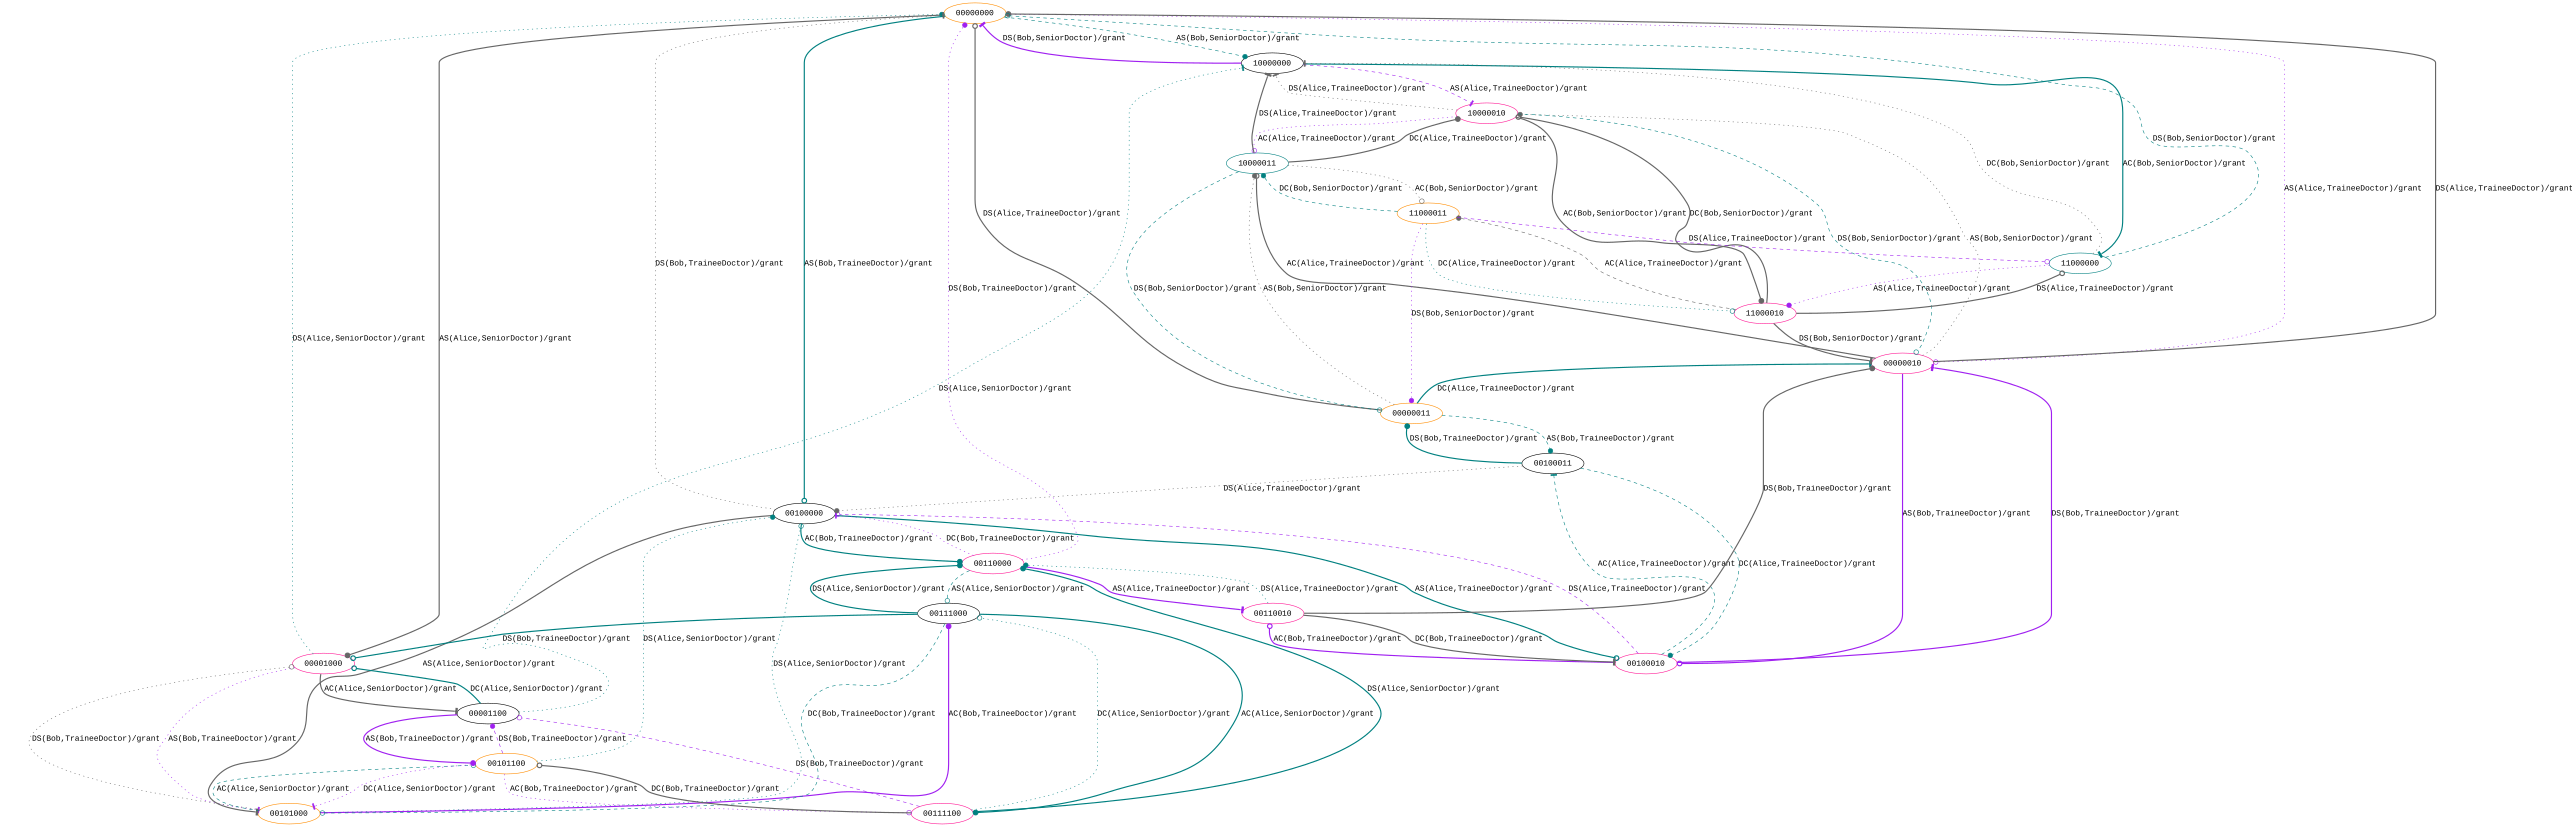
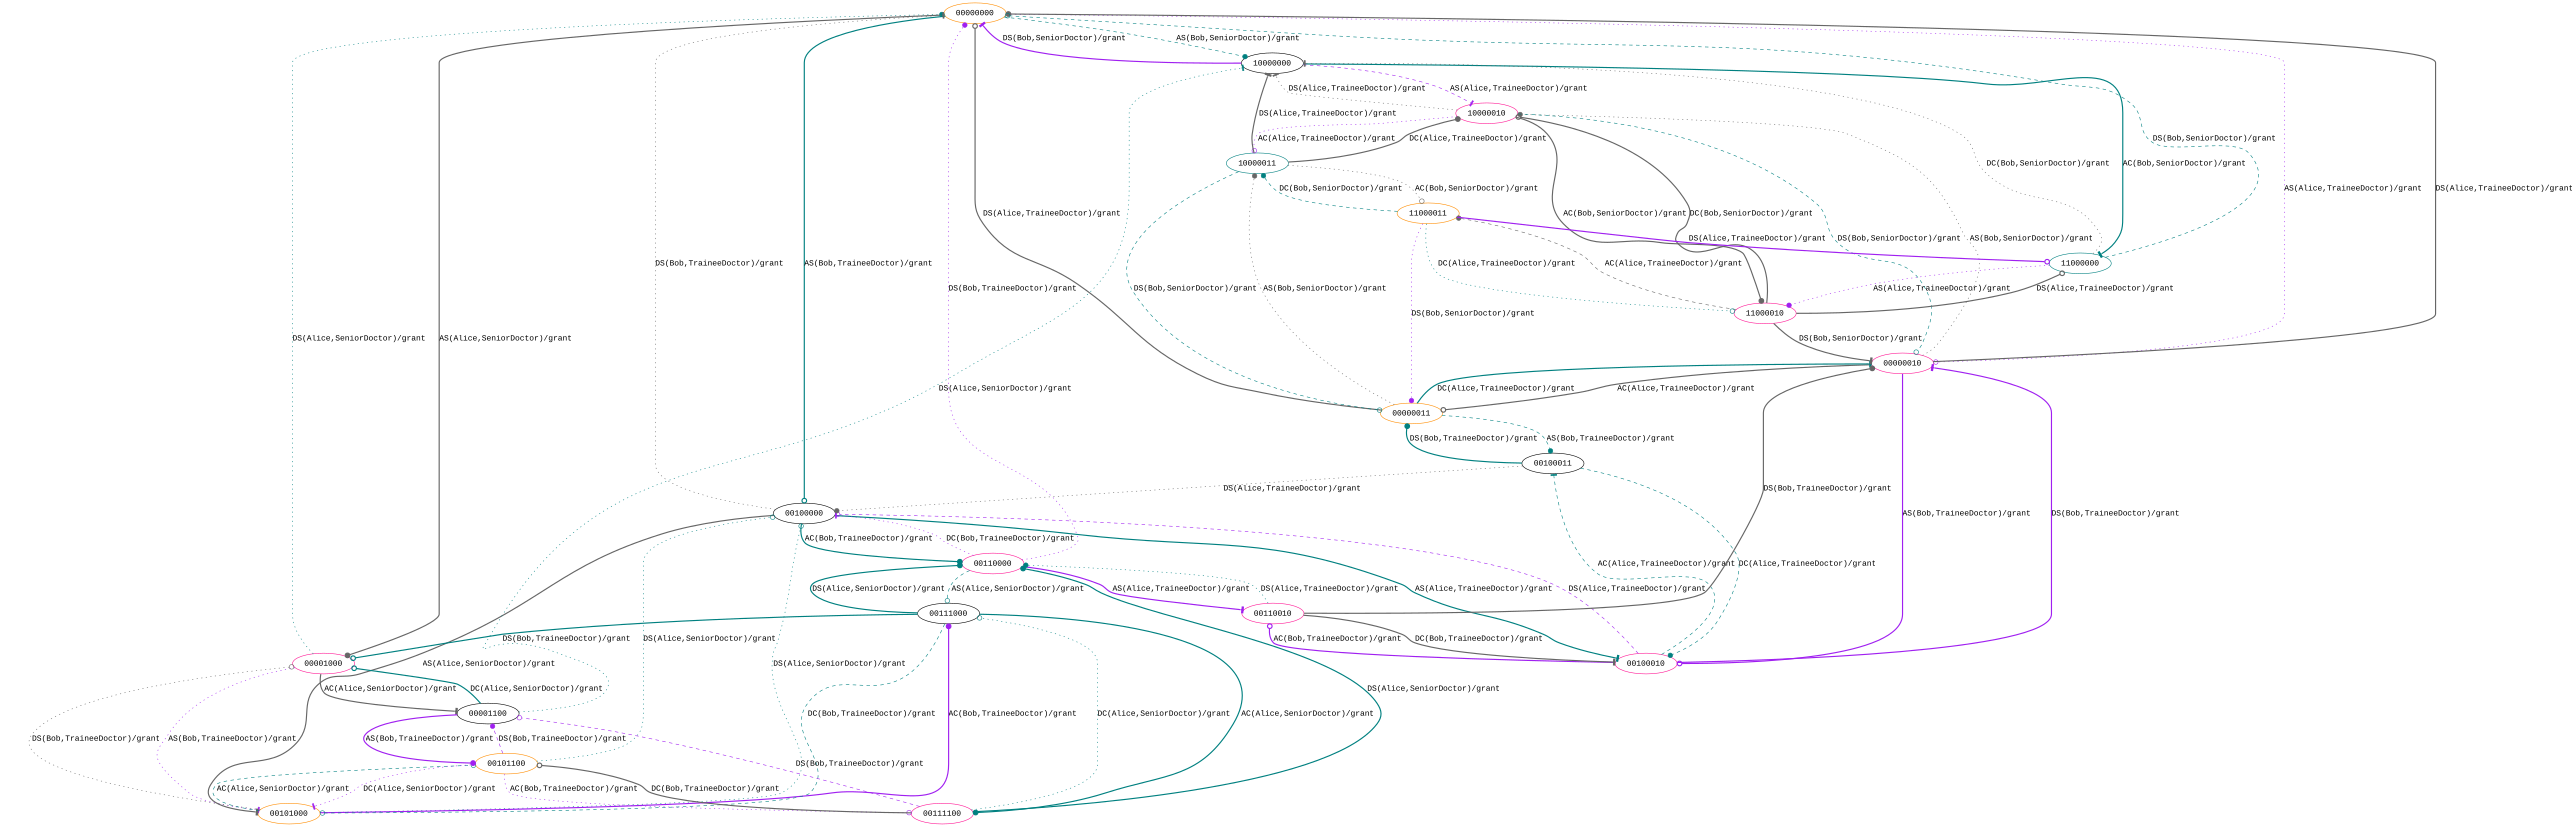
edge "11000011" -> "11000000": style dashed -> bold
edge "00000010" -> "10000011": now "00000010" -> "00000011"
edge "00100000" -> "00100010": arrowhead odot -> tee
edge "00101100" -> "00100000": arrowhead dot -> odot
